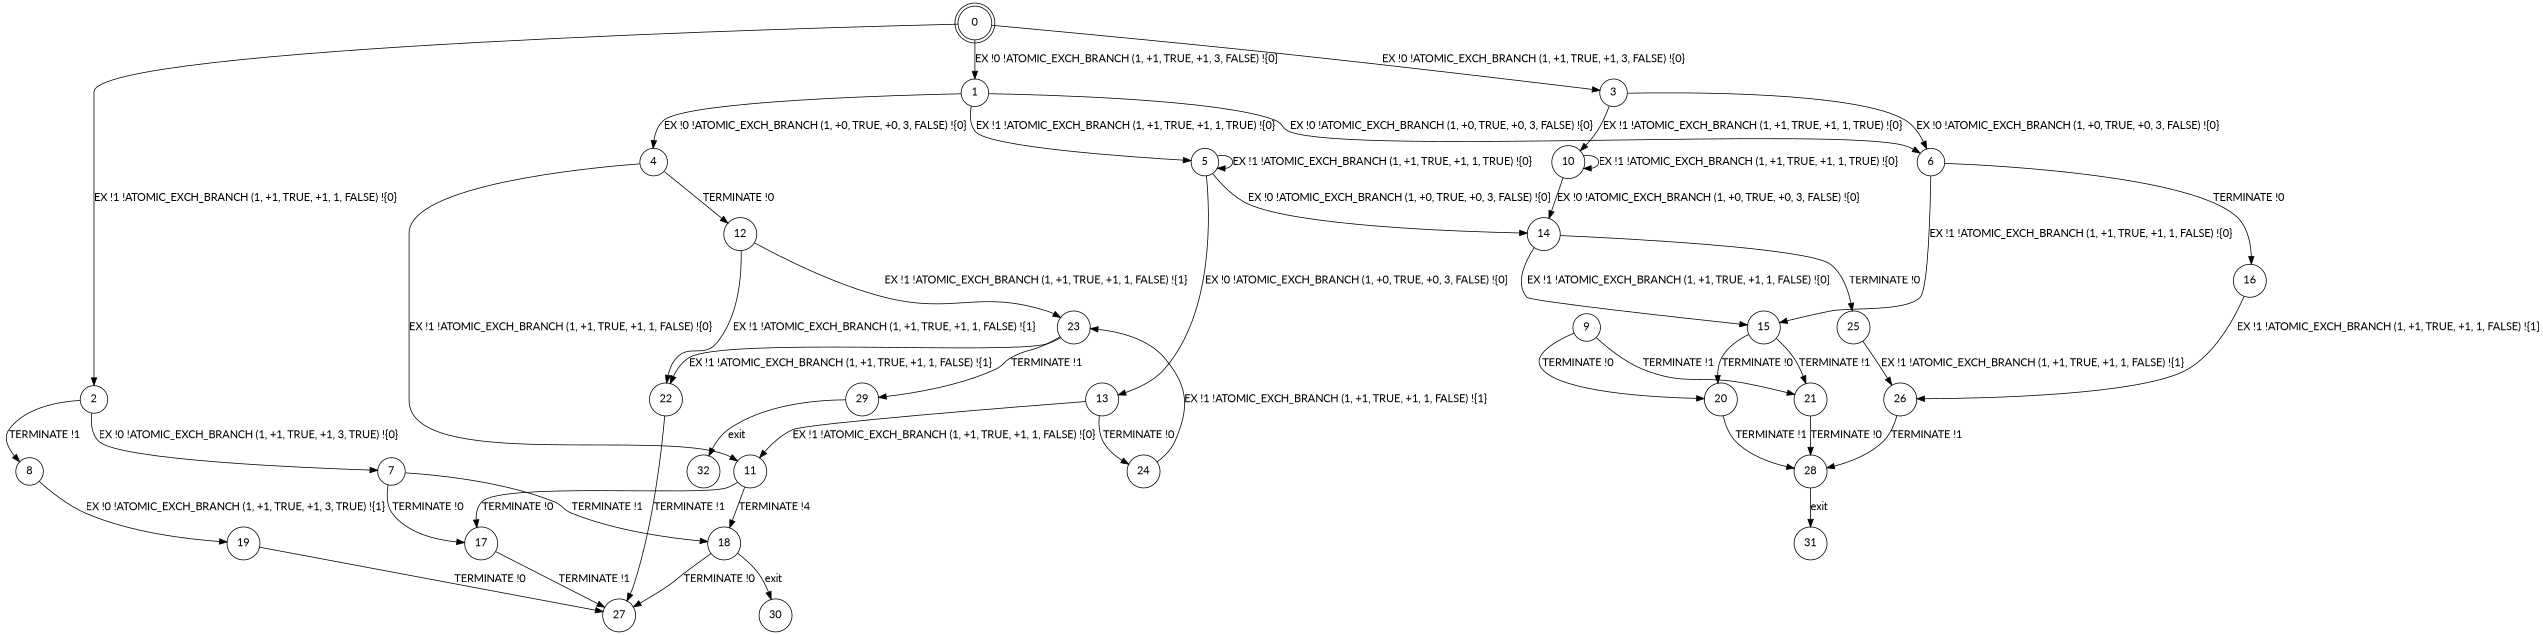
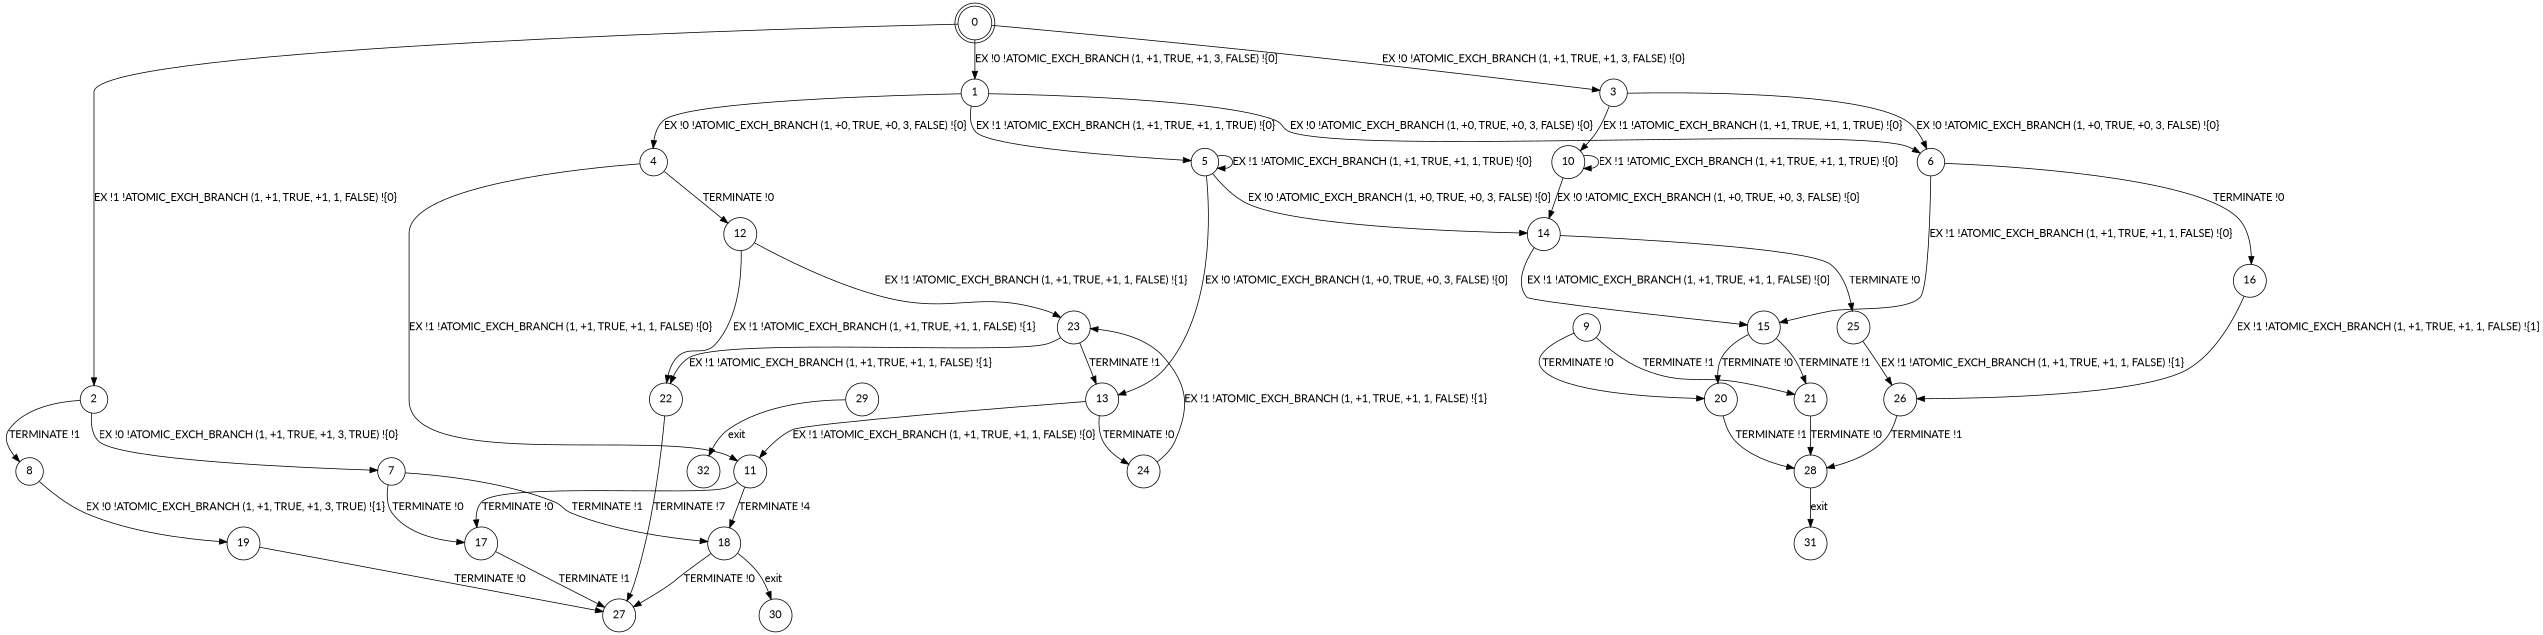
edge "23" -> "29": now "23" -> "13"
edge "22" -> "27": label "TERMINATE !1" -> "TERMINATE !7"
